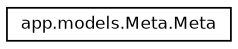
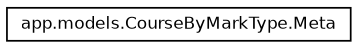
node "app.models.Meta.Meta": label "app.models.Meta.Meta" -> "app.models.CourseByMarkType.Meta"
